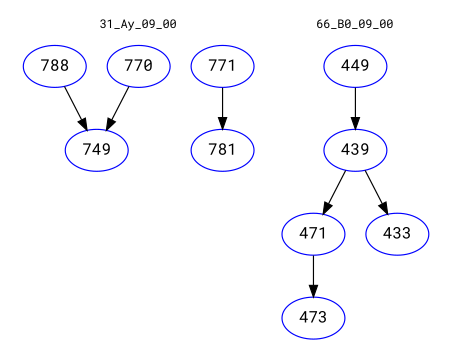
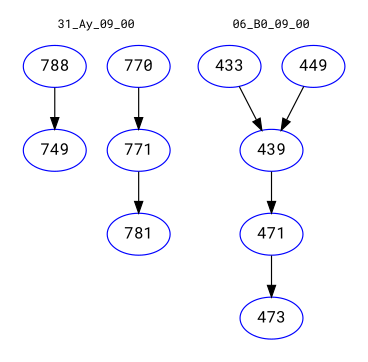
cluster "66_B0_09_00": label "66_B0_09_00" -> "06_B0_09_00"
edge "770" -> "749": now "770" -> "771"
edge "439" -> "433": reversed
